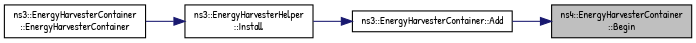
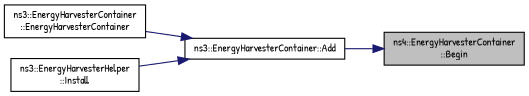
edge "ns3::EnergyHarvesterContainer ::EnergyHarvesterContainer" -> "ns3::EnergyHarvesterHelper ::Install": now "ns3::EnergyHarvesterContainer ::EnergyHarvesterContainer" -> "ns3::EnergyHarvesterContainer::Add"
